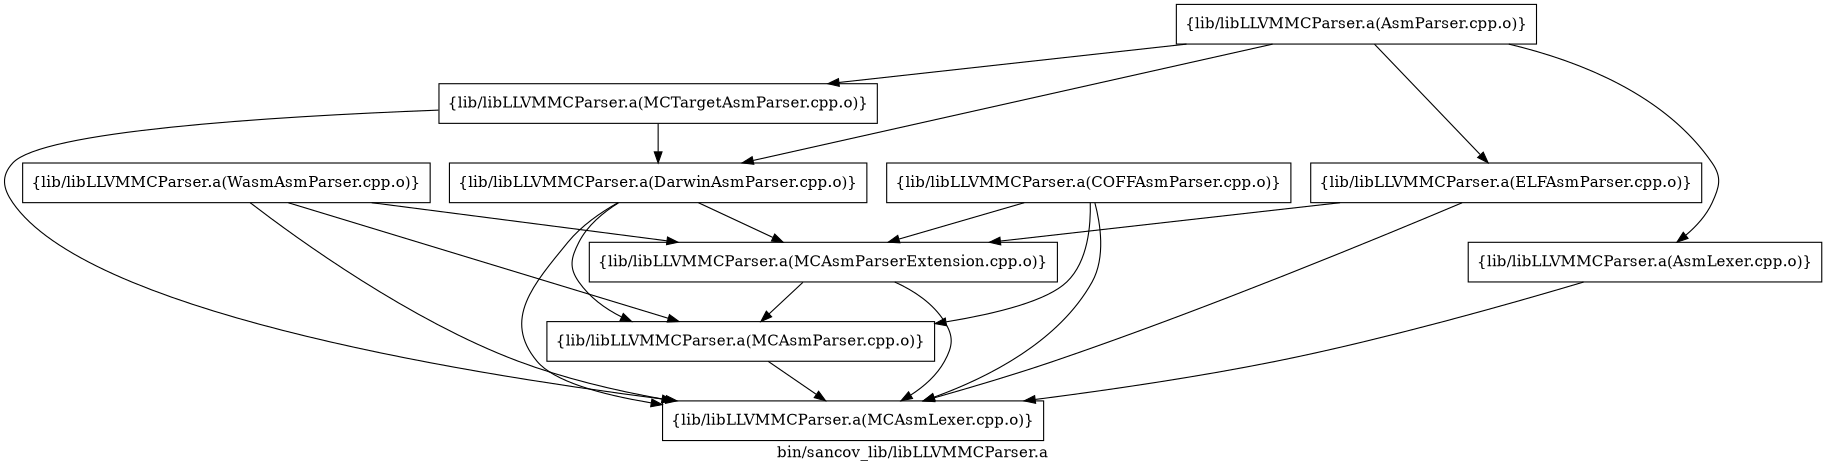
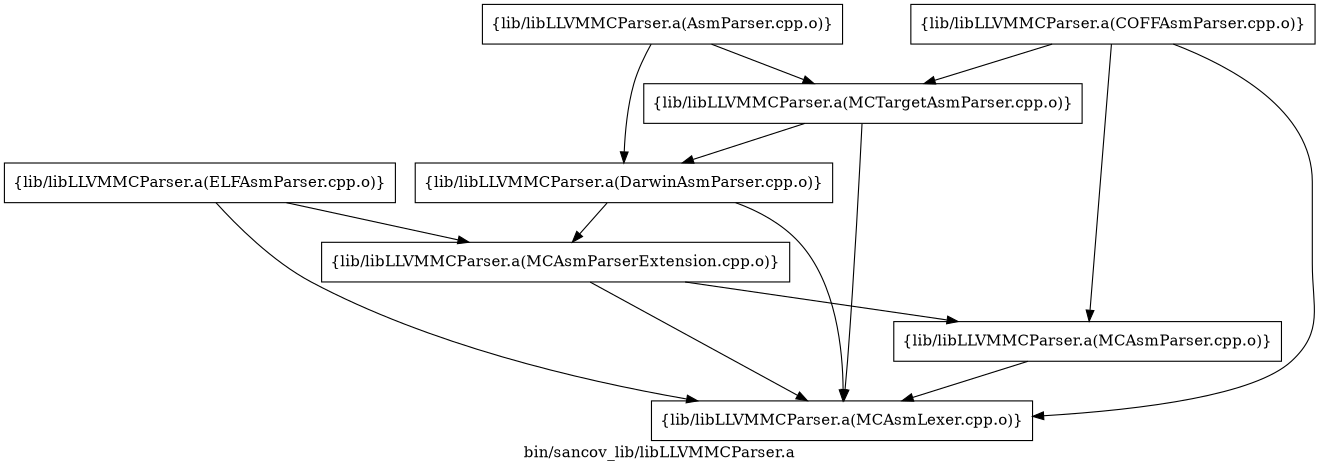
edge "{lib/libLLVMMCParser.a(AsmParser.cpp.o)}" -> "{lib/libLLVMMCParser.a(ELFAsmParser.cpp.o)}": removed
node "{lib/libLLVMMCParser.a(WasmAsmParser.cpp.o)}": removed
edge "{lib/libLLVMMCParser.a(COFFAsmParser.cpp.o)}" -> "{lib/libLLVMMCParser.a(MCAsmParserExtension.cpp.o)}": now "{lib/libLLVMMCParser.a(COFFAsmParser.cpp.o)}" -> "{lib/libLLVMMCParser.a(MCTargetAsmParser.cpp.o)}"
edge "{lib/libLLVMMCParser.a(DarwinAsmParser.cpp.o)}" -> "{lib/libLLVMMCParser.a(MCAsmParser.cpp.o)}": removed
node "{lib/libLLVMMCParser.a(AsmLexer.cpp.o)}": removed
